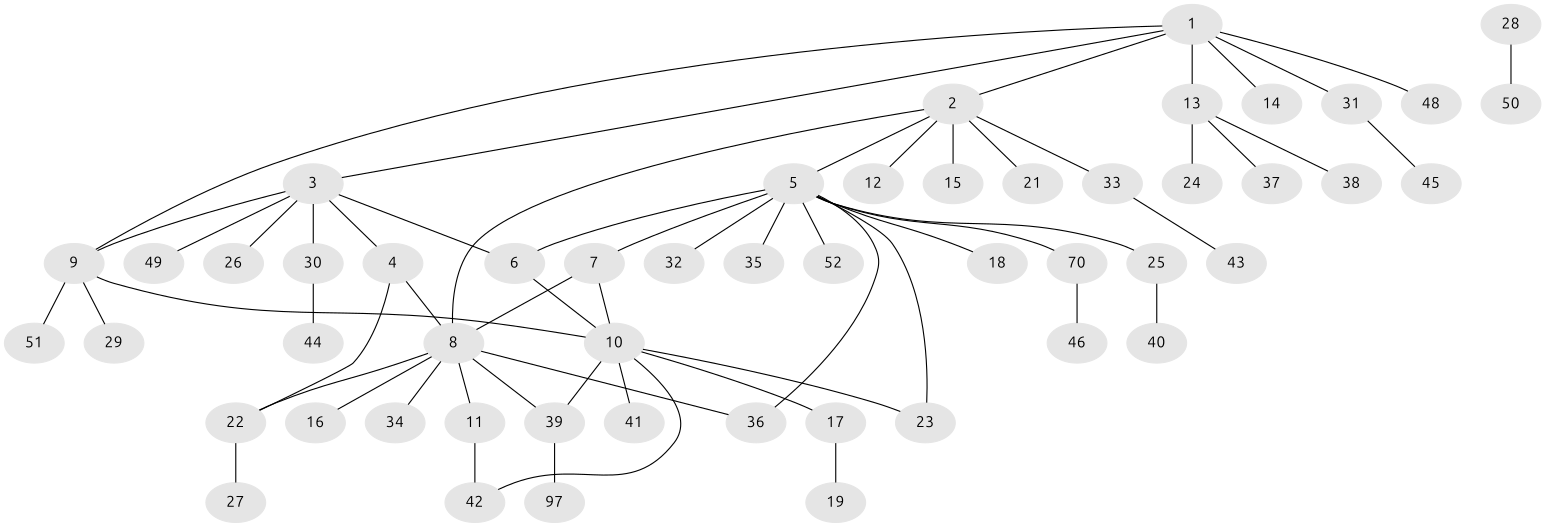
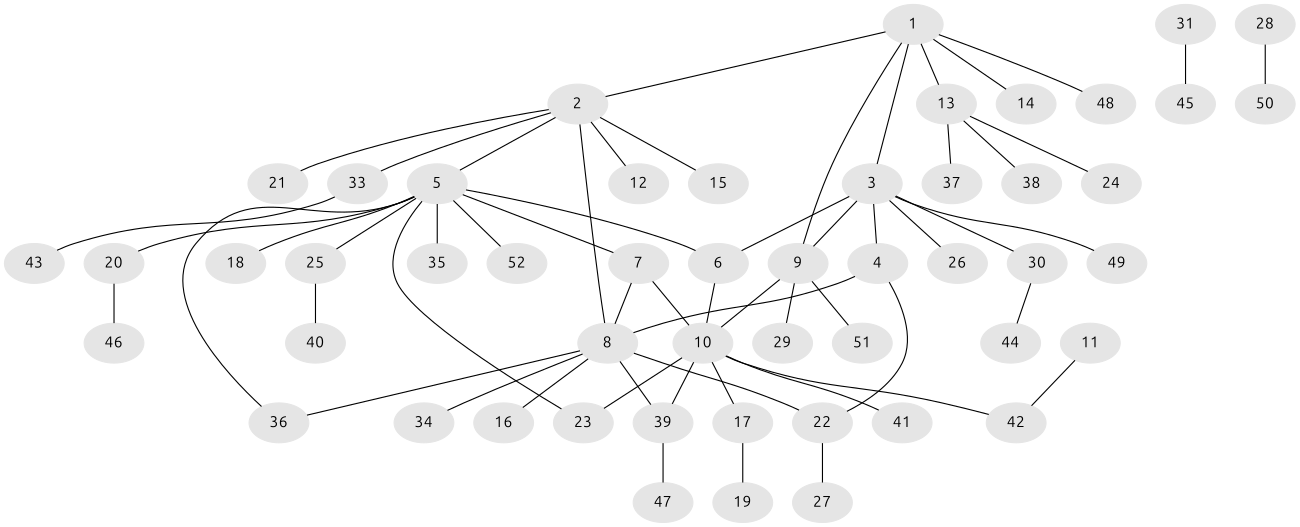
edge "1" -- "31": removed
node "32": removed
node "70": label "70" -> "20"
edge "8" -- "11": removed
node "97": label "97" -> "47"
